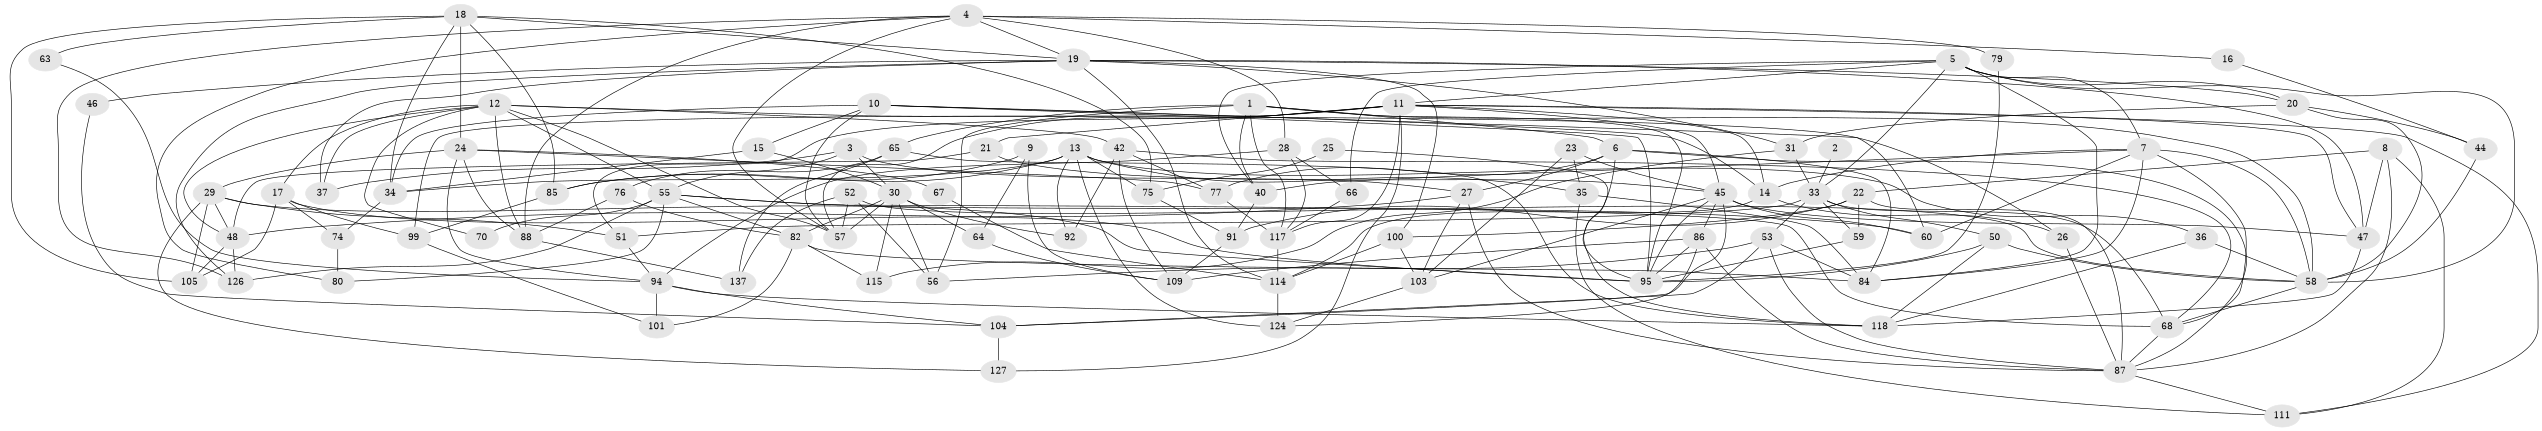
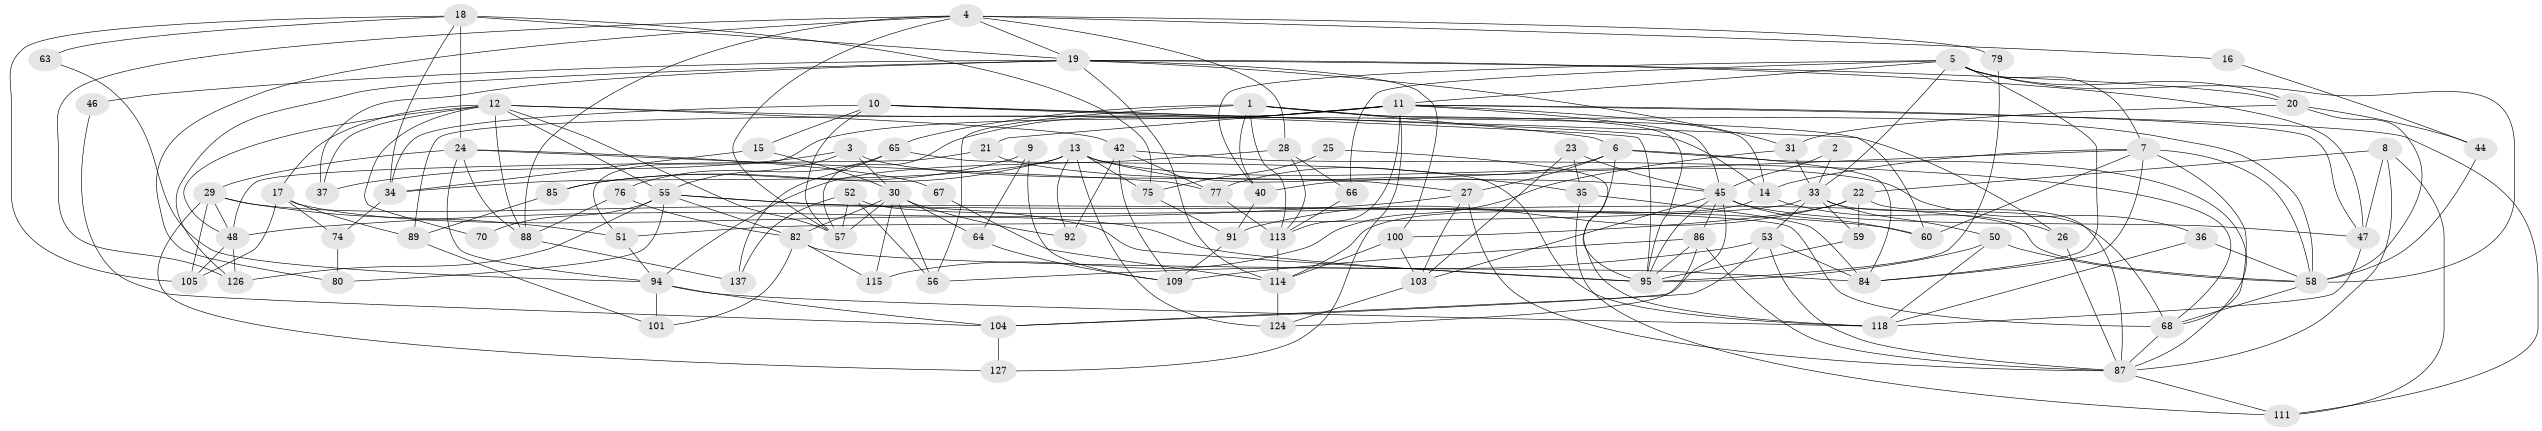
edge "18" -- "85": removed
edge "2" -- "45": added
node "99": label "99" -> "89"
node "117": label "117" -> "113"
